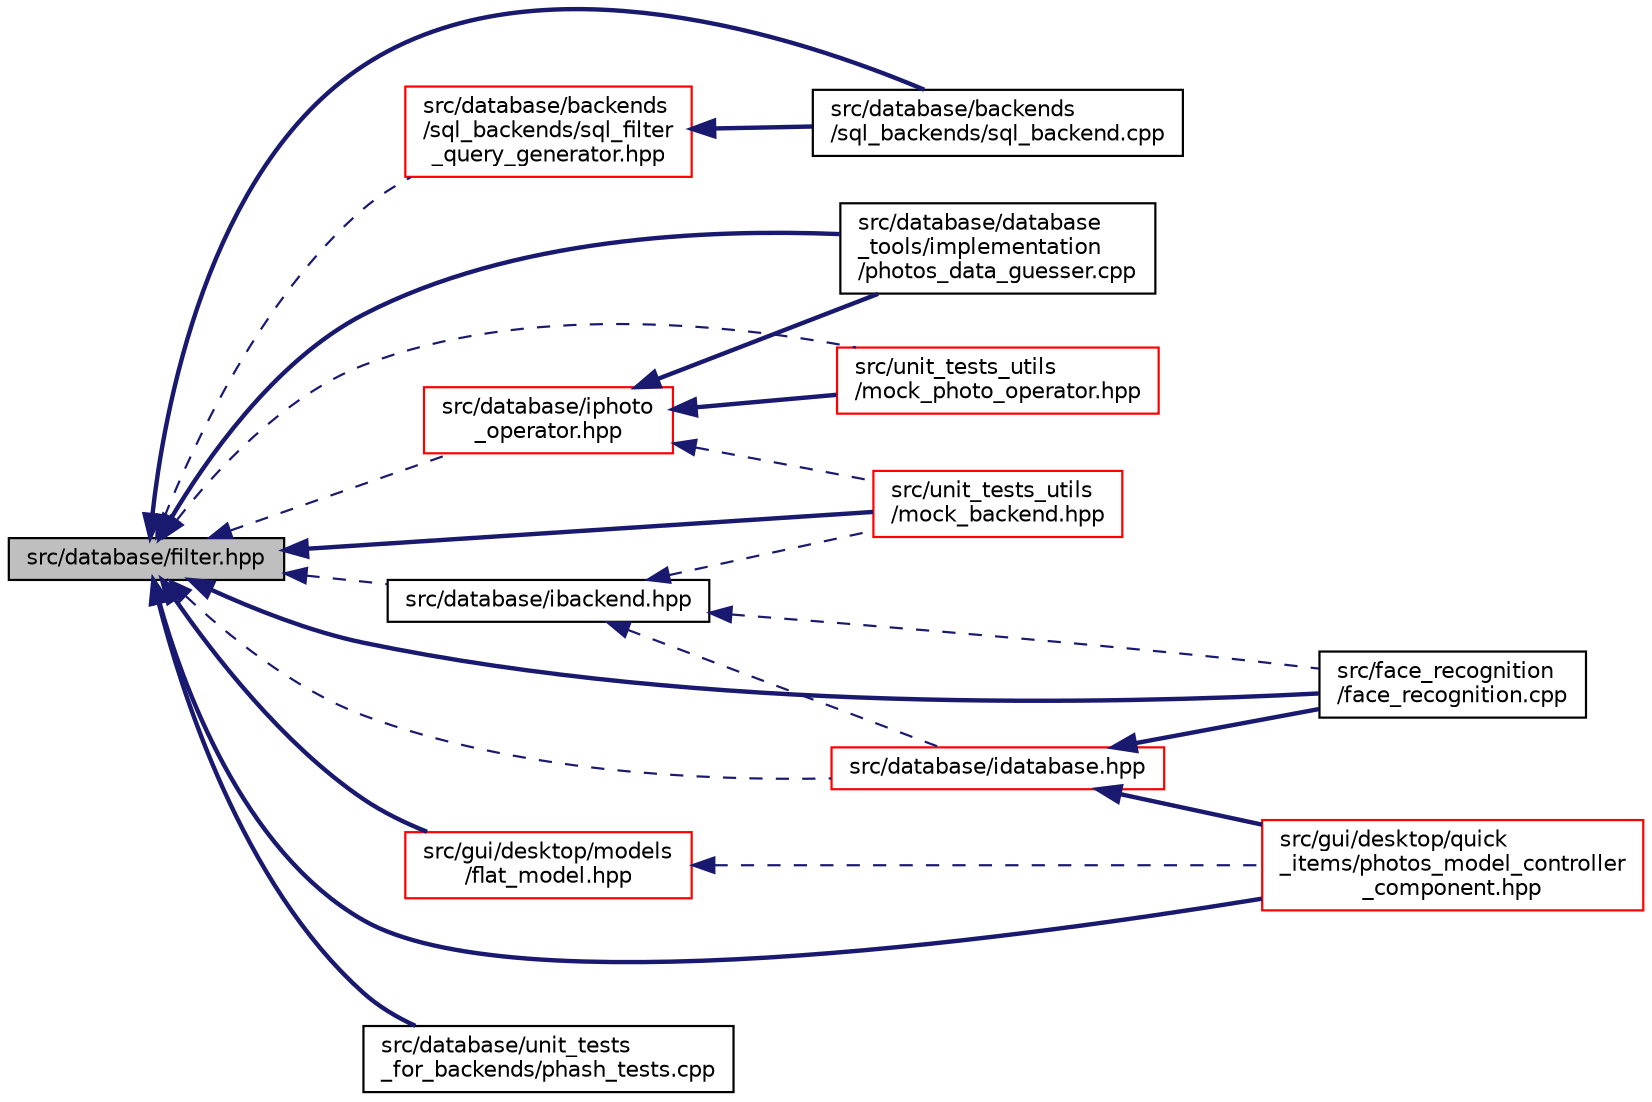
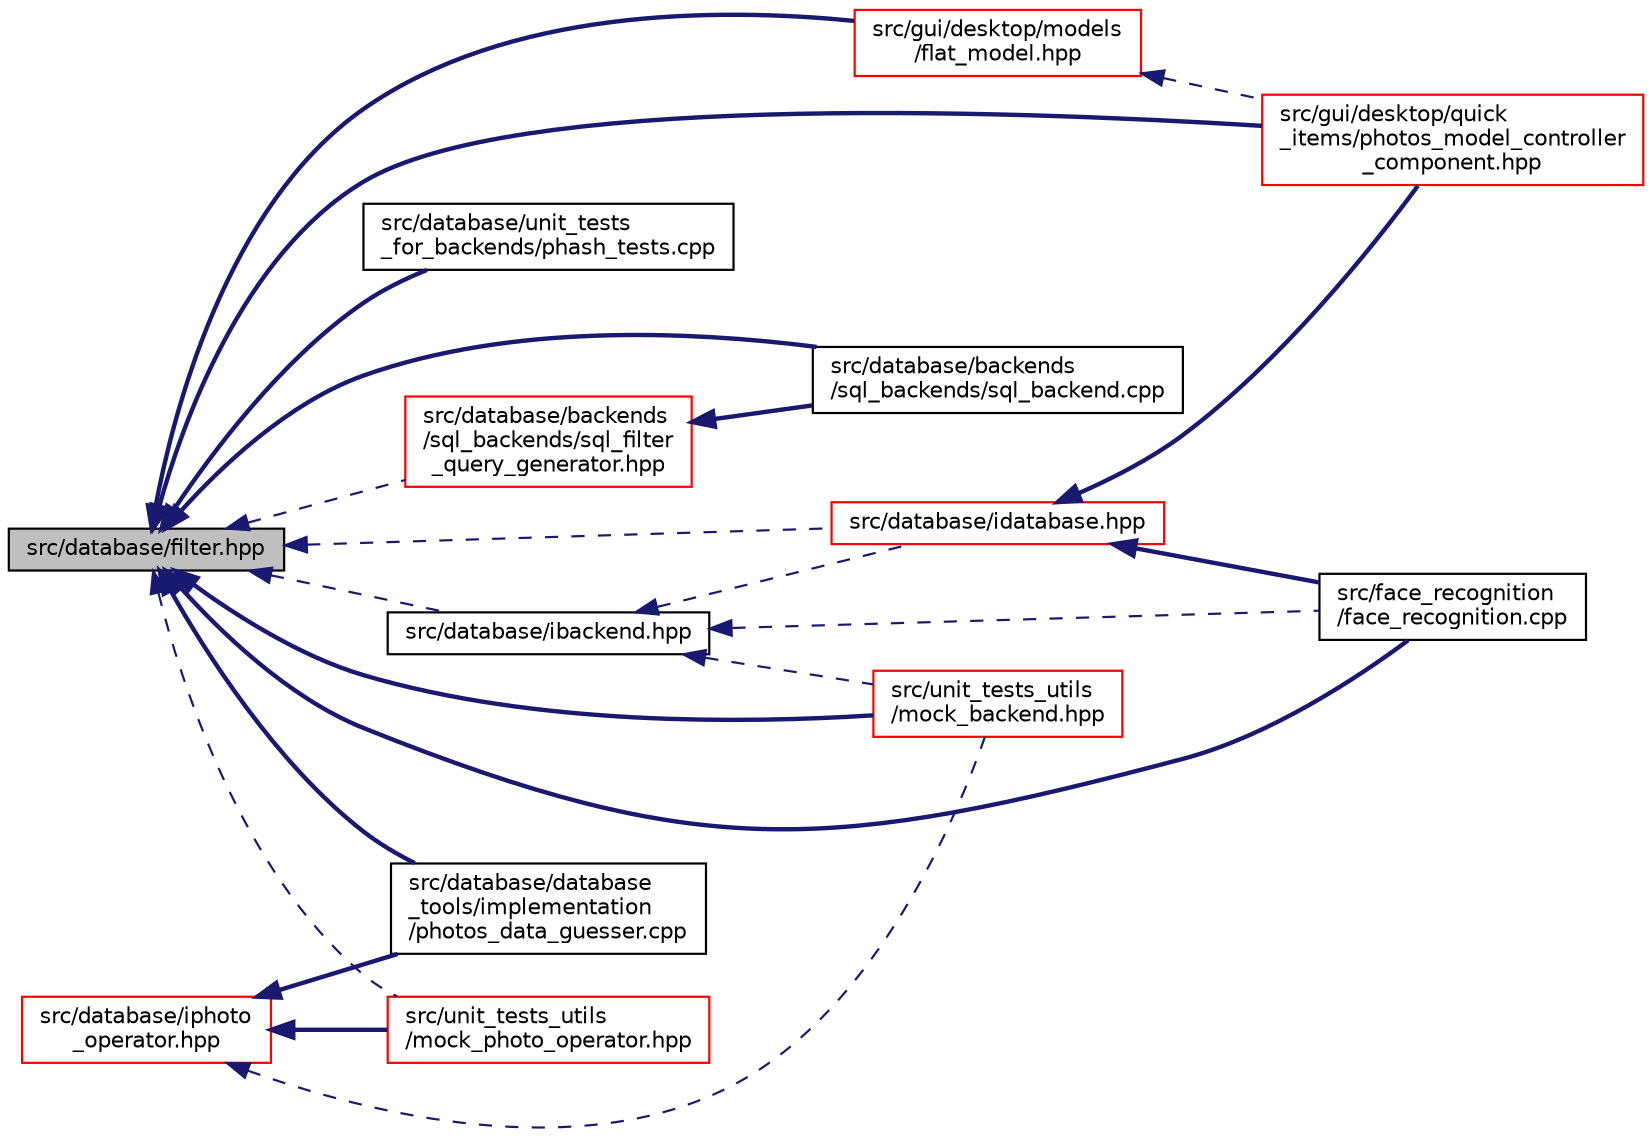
edge "src/database/iphoto _operator.hpp" -> "src/database/filter.hpp": removed
